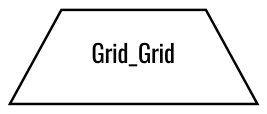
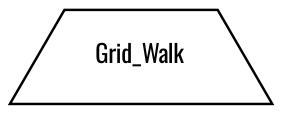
node "Grid_Grid": label "Grid_Grid" -> "Grid_Walk"
